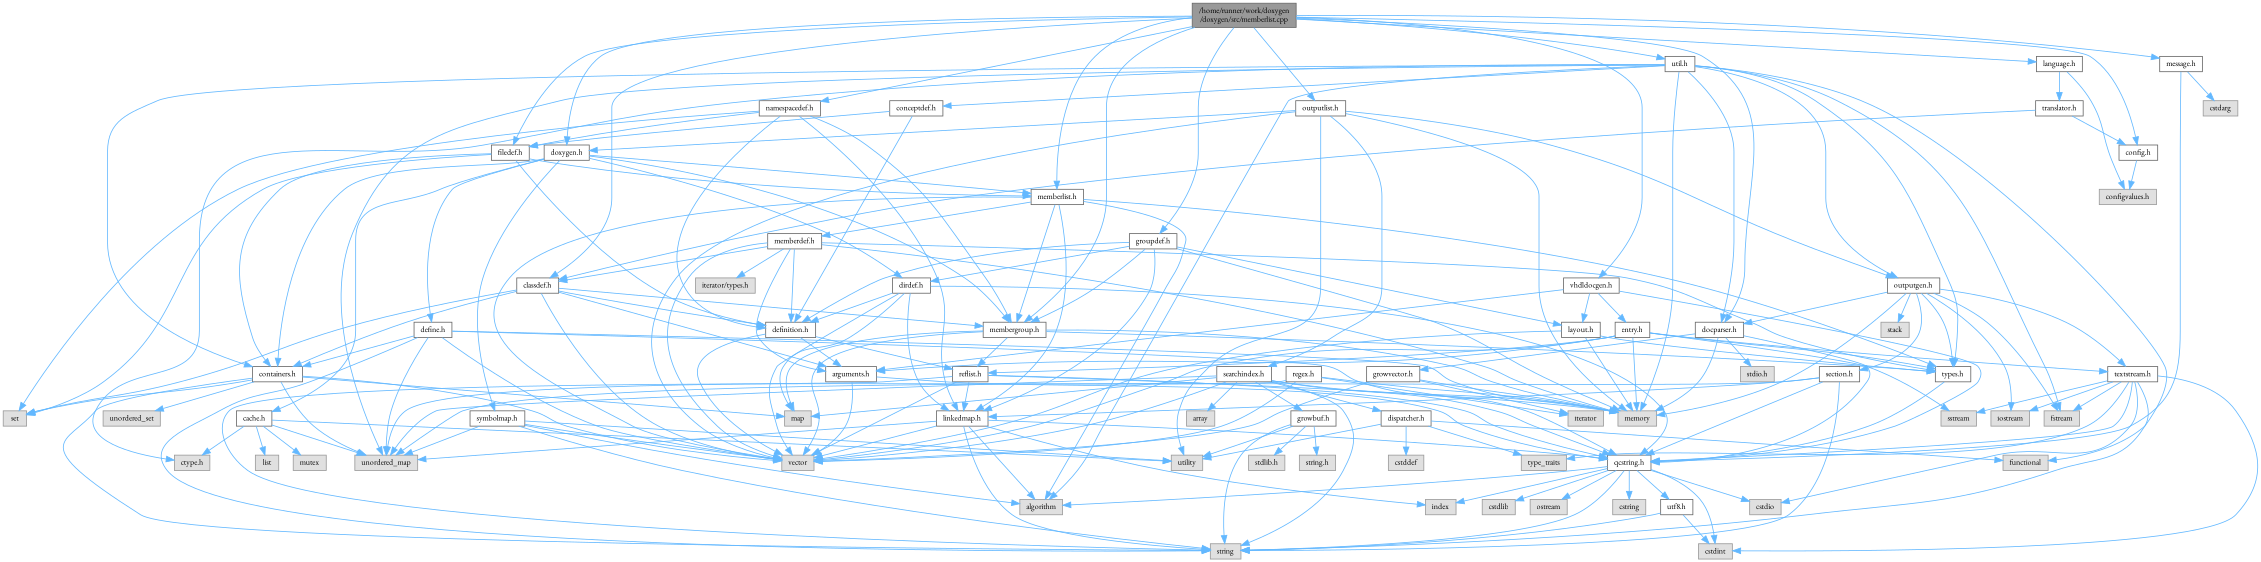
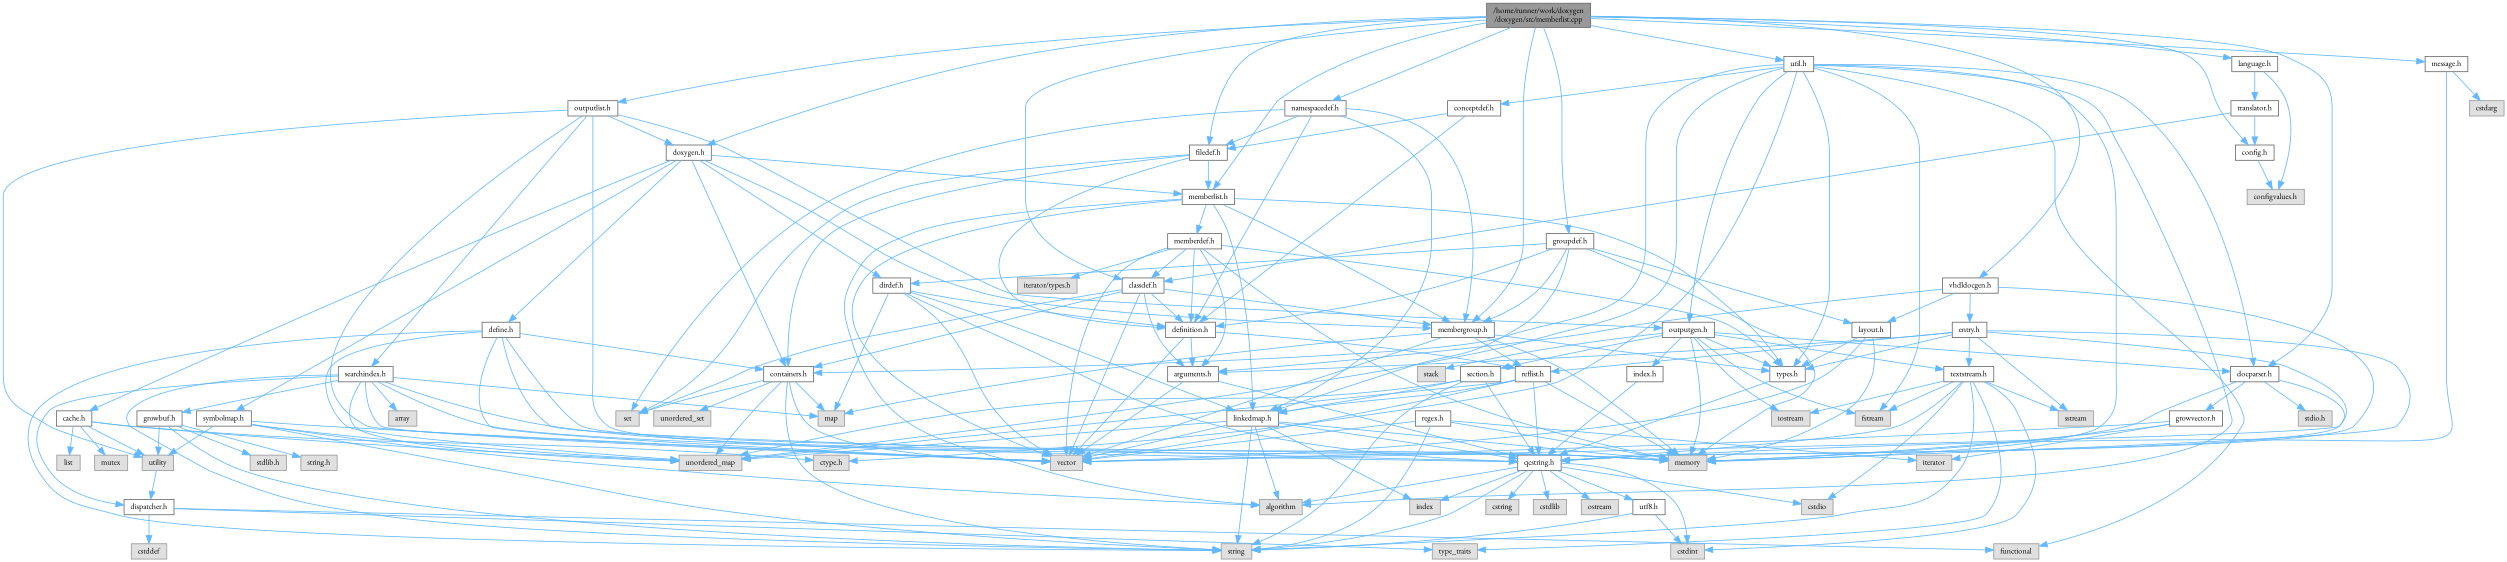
node "index.h": added
edge "linkedmap.h" -> "memory": added
edge "dispatcher.h" -> "utility": reversed
